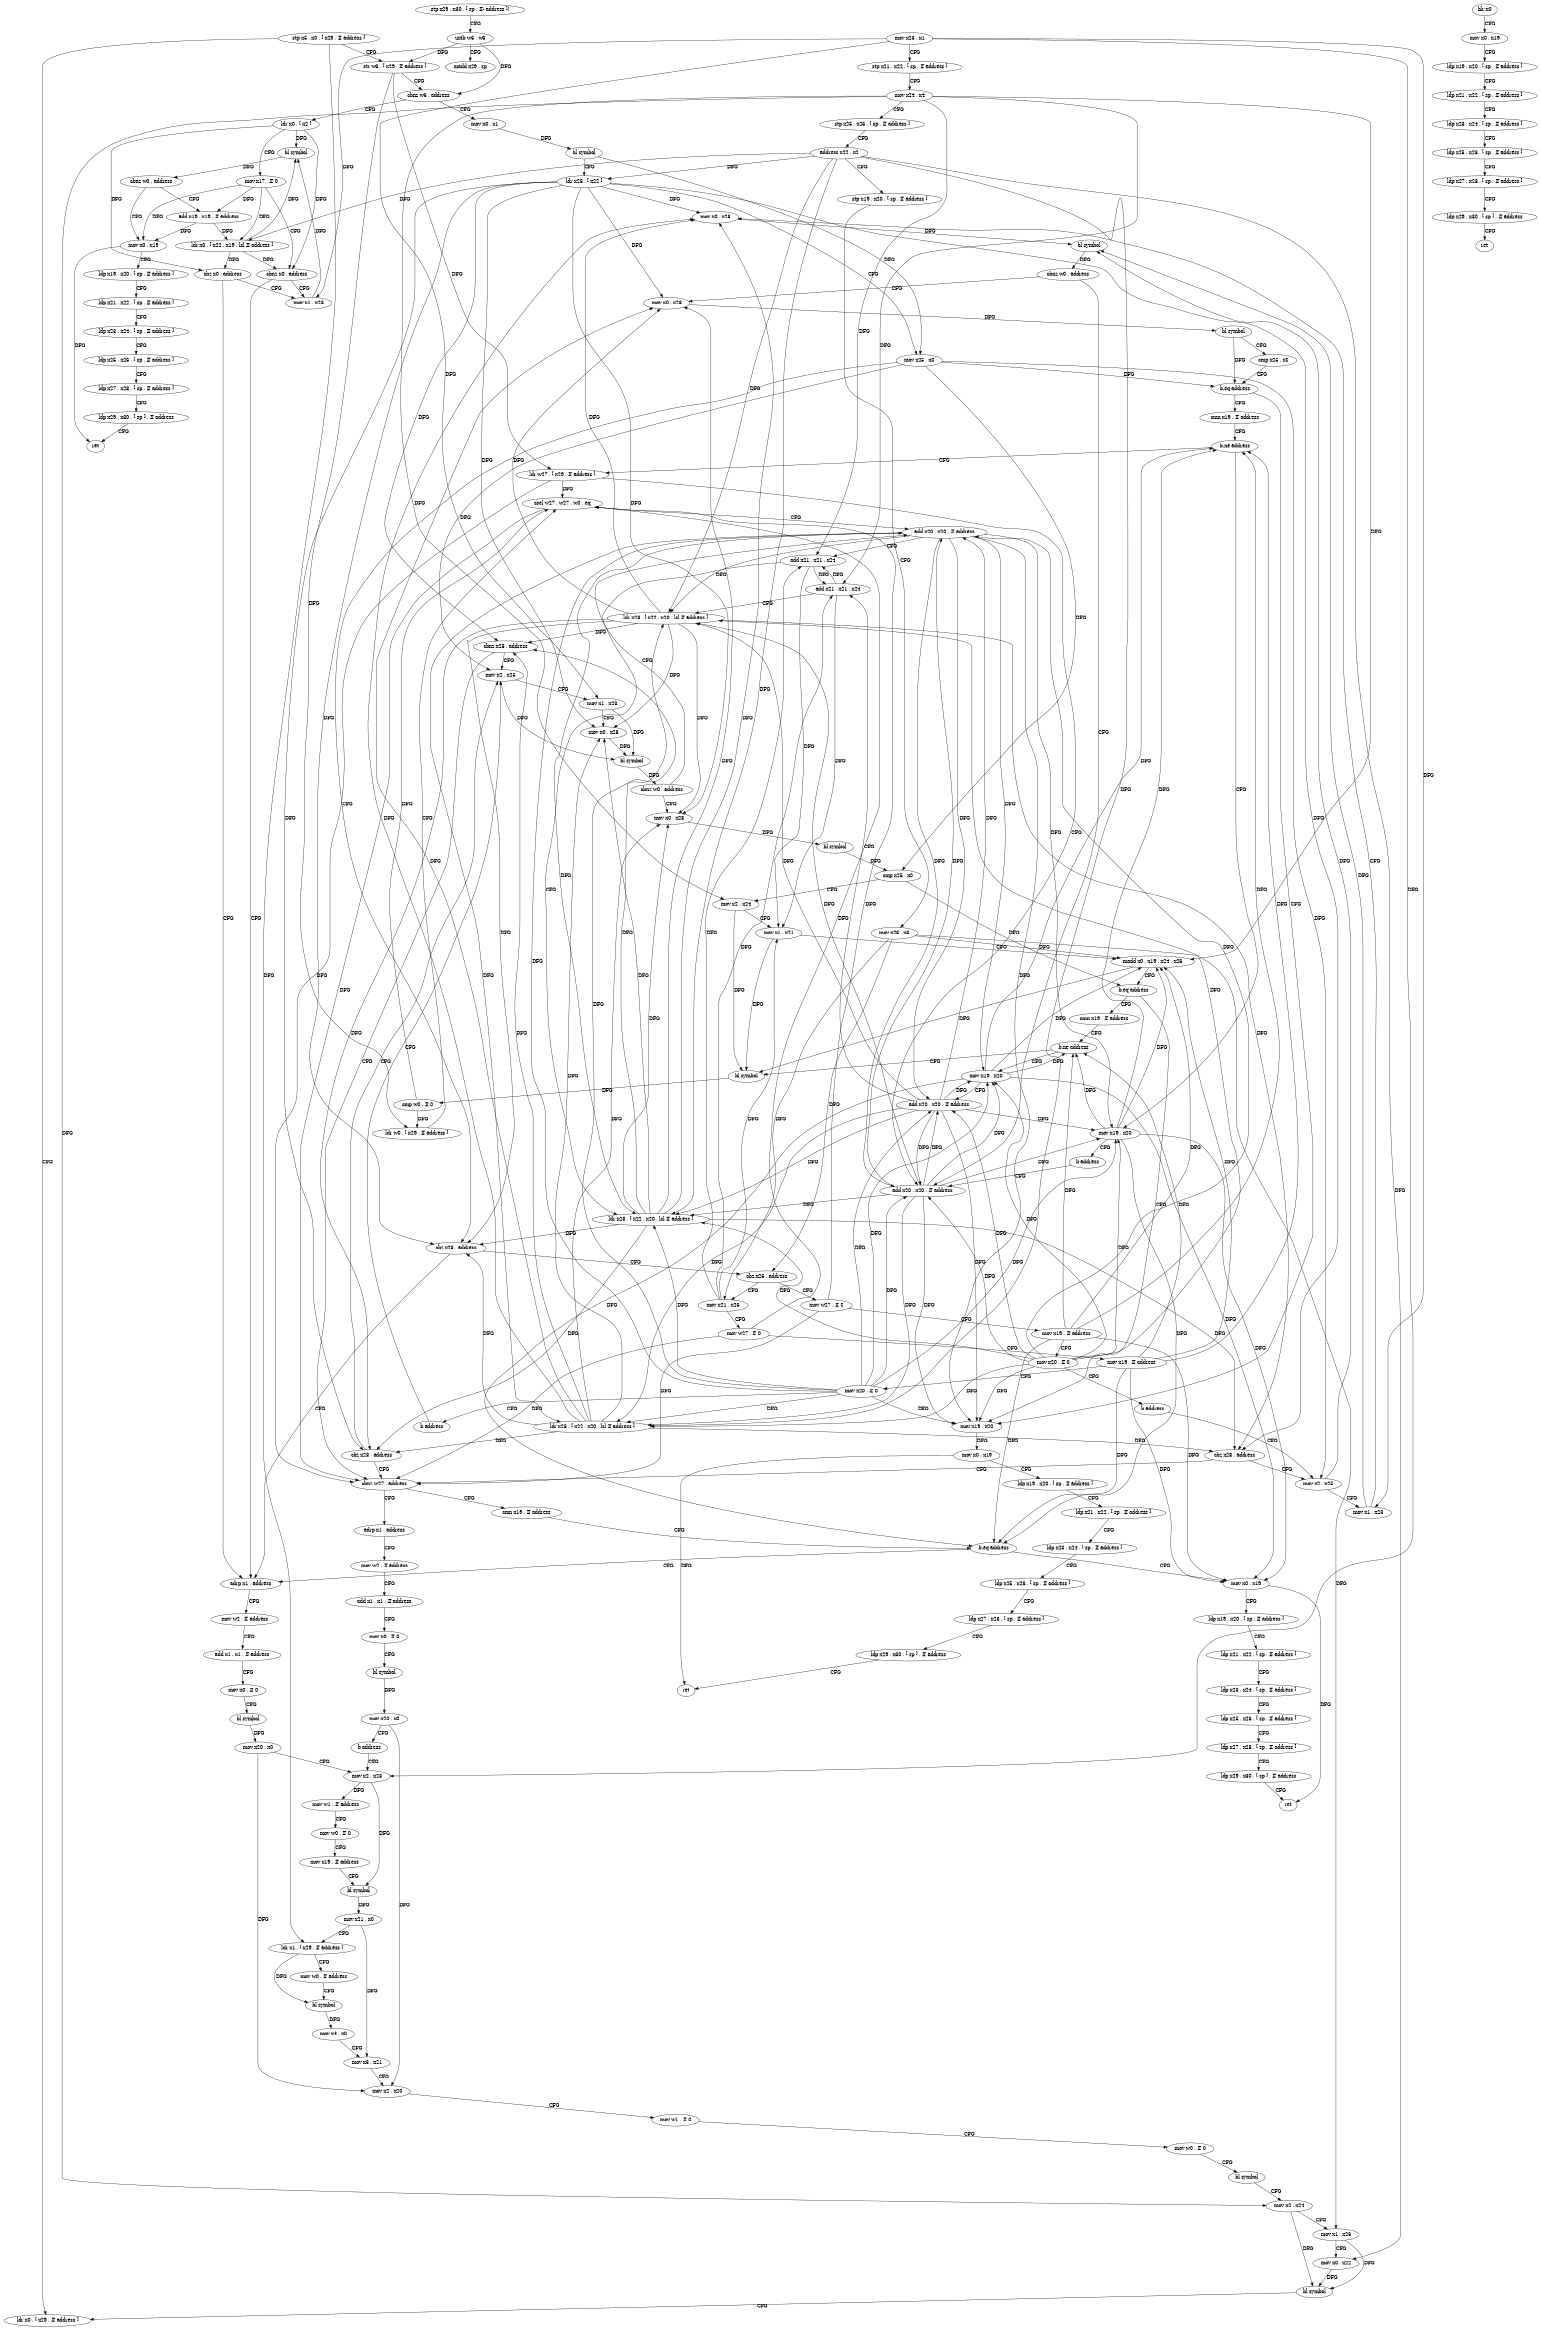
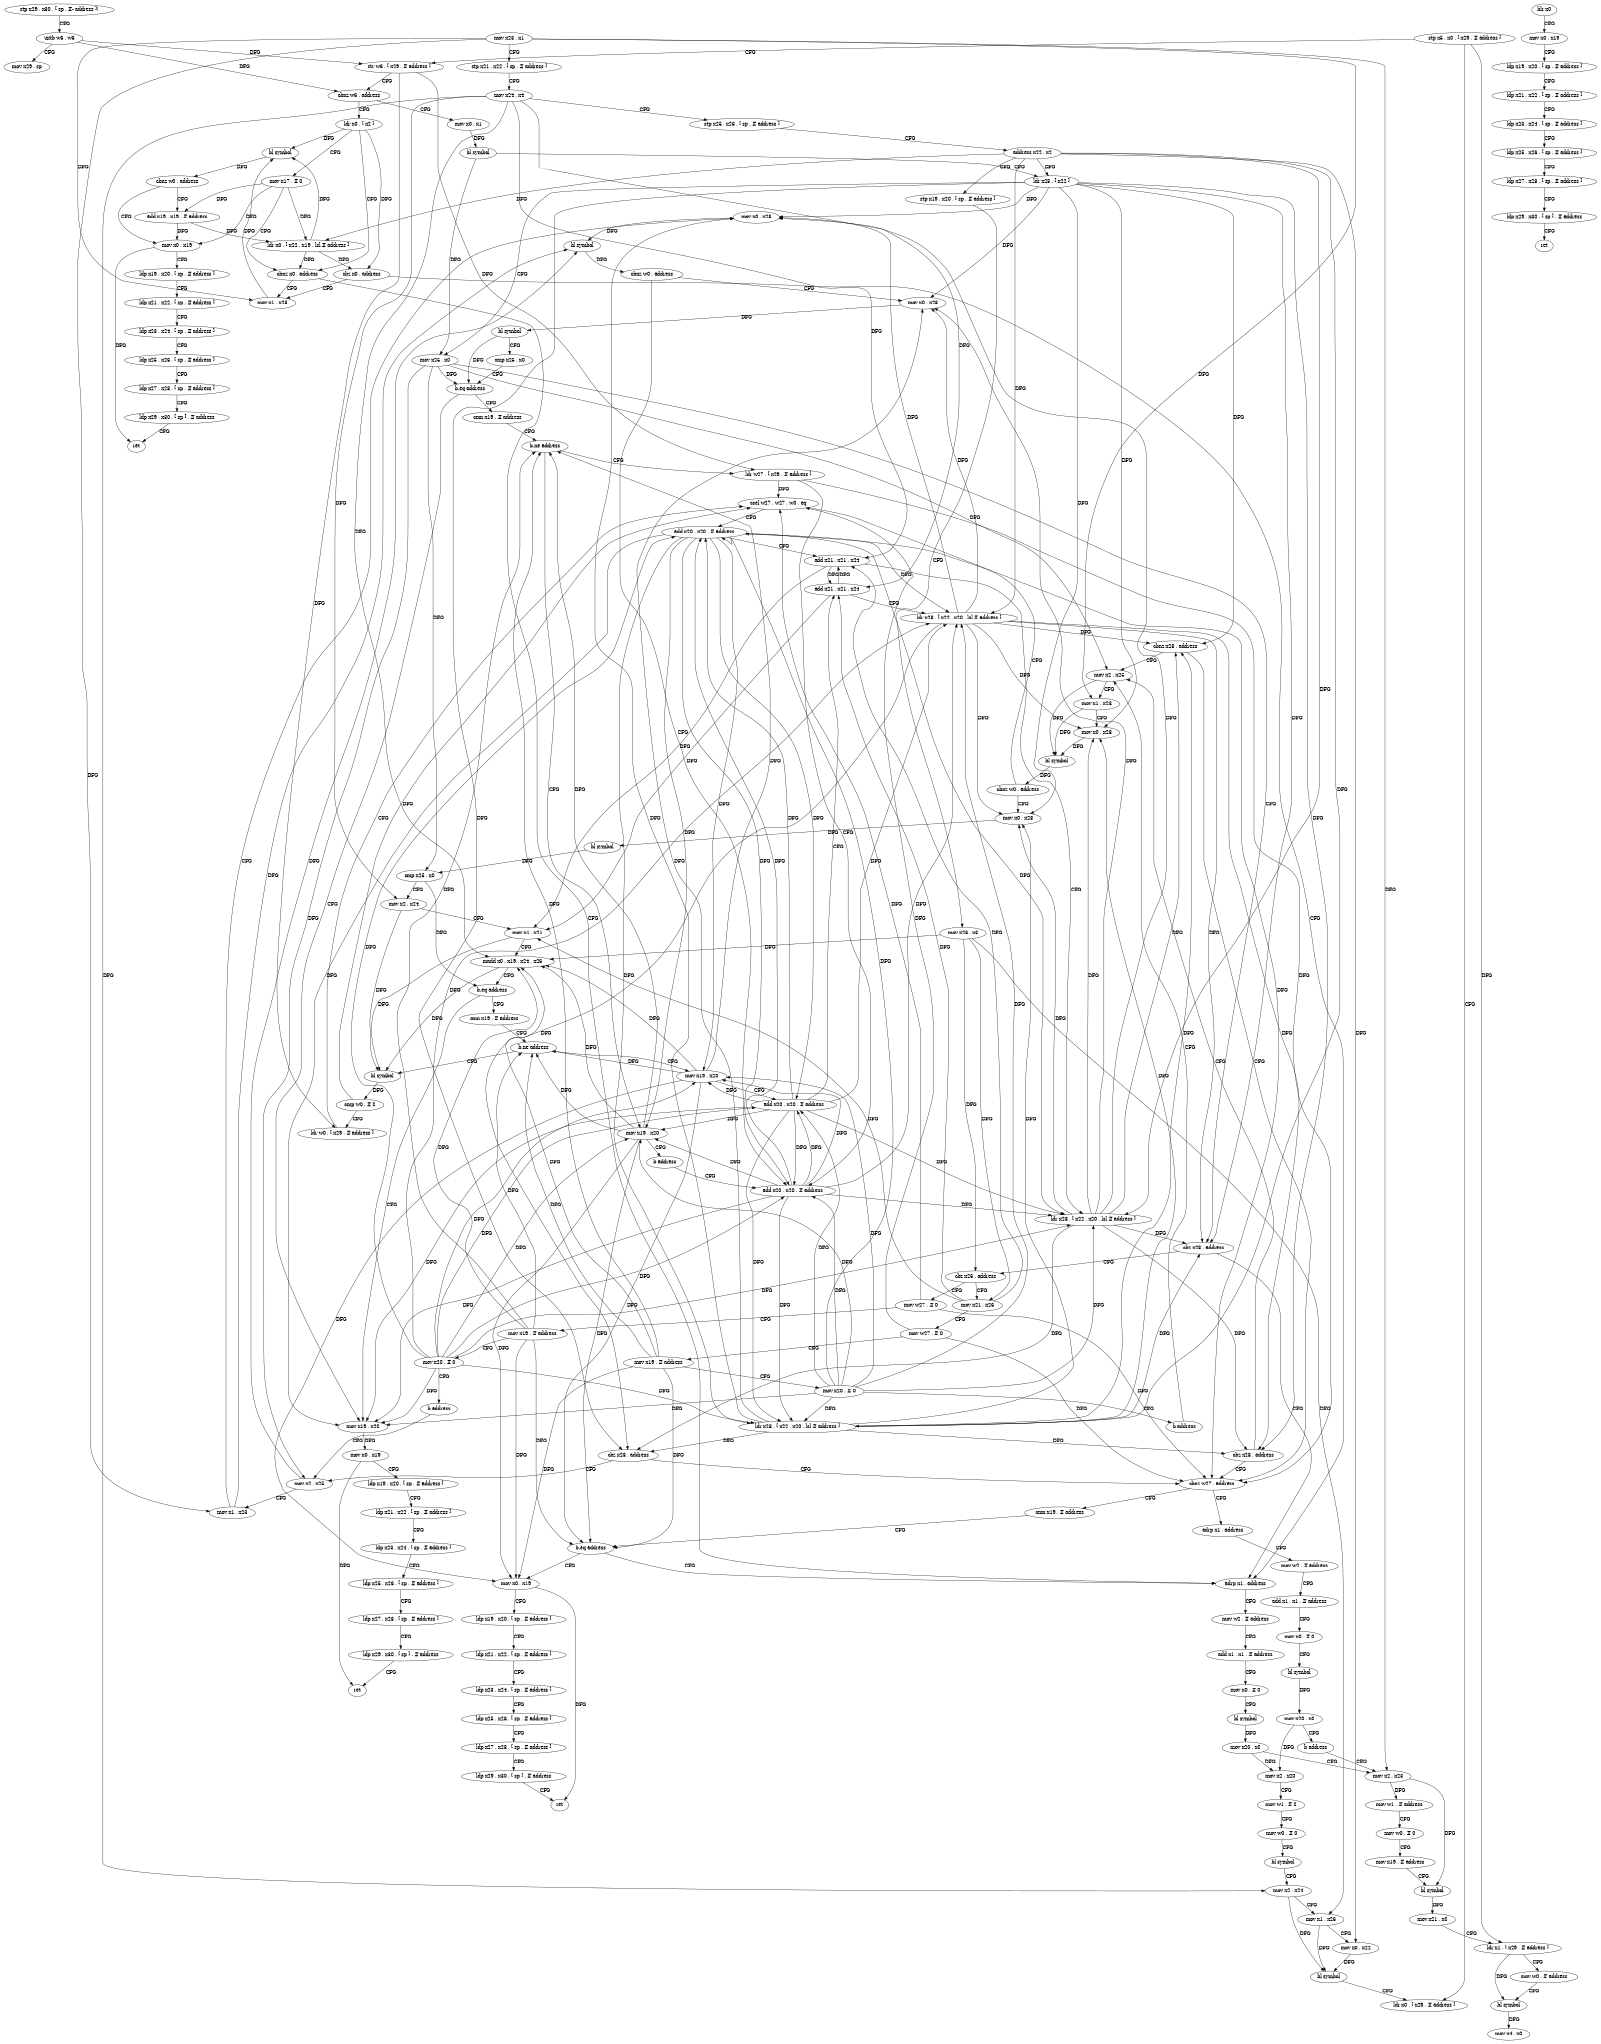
node "madd x29 , sp": label "madd x29 , sp" -> "mov x29 , sp"
edge "ldr x0 , [ x2 ]" -> "cbnz x0 , address": label "DFG" -> "CFG"
edge "cmp w0 , # 0" -> "ldr w0 , [ x29 , # address ]": label "DFG" -> "CFG"
node "mov x3 , x21": removed
